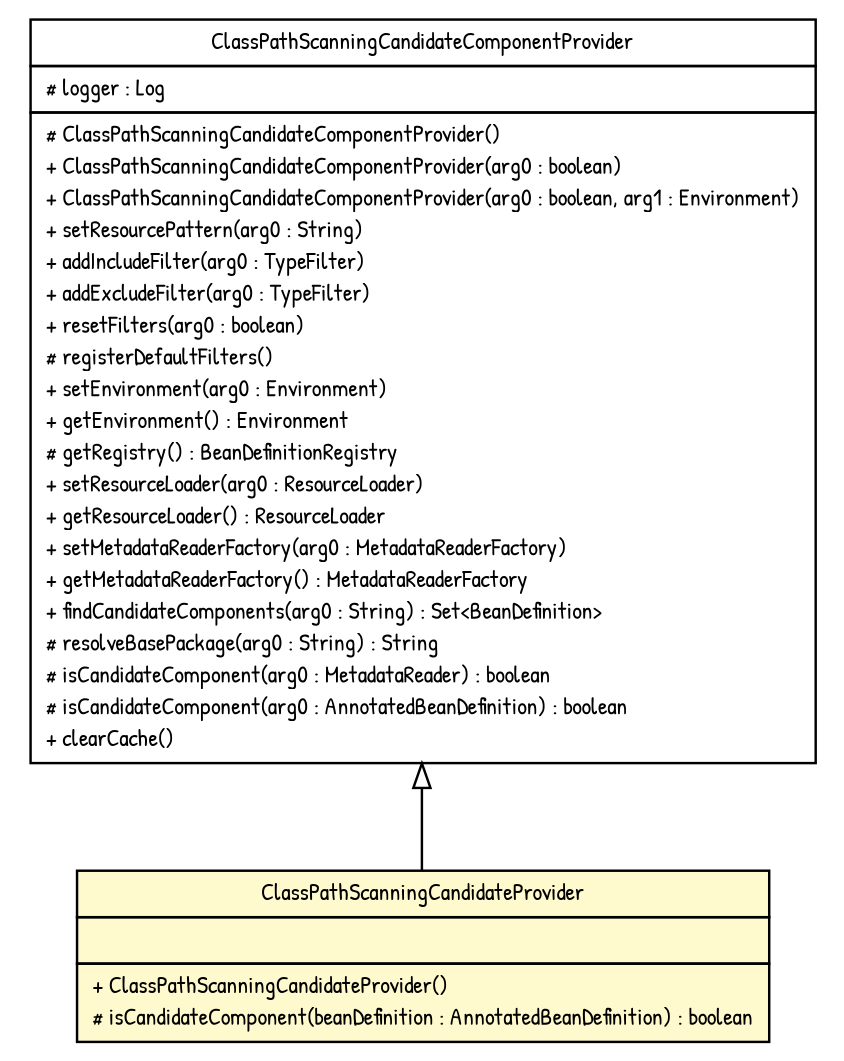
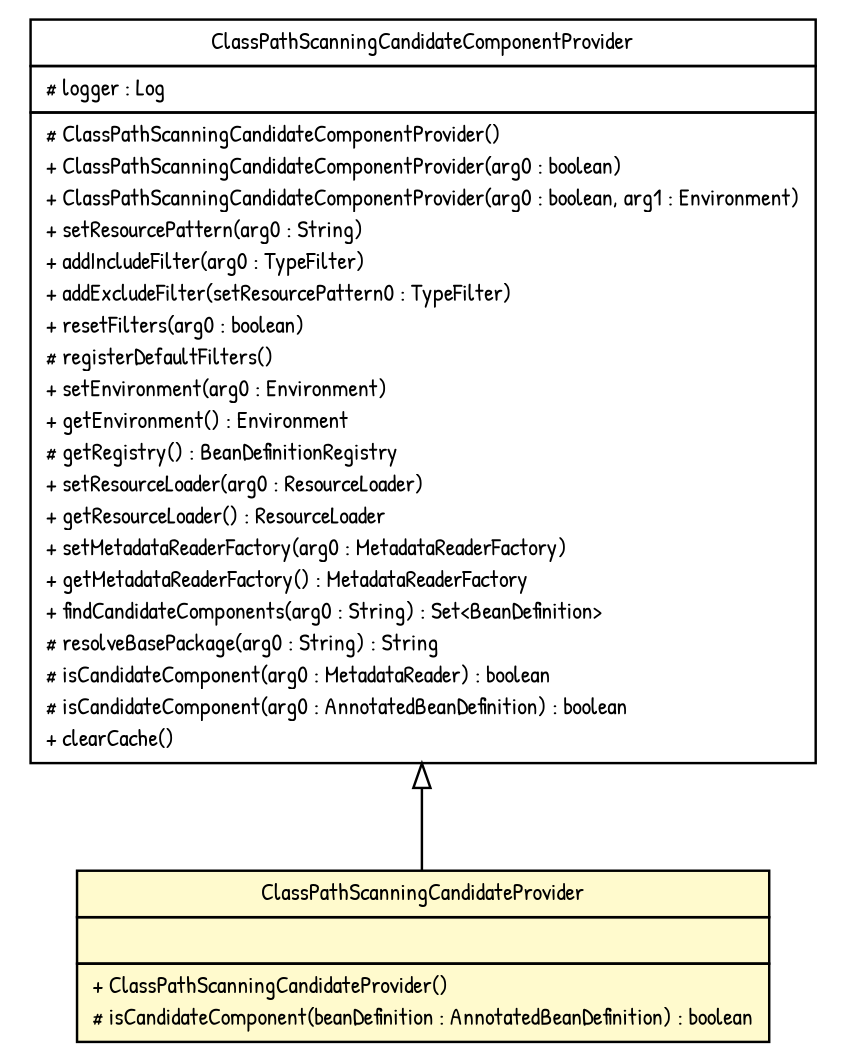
node "ClassPathScanningCandidateComponentProvider": text "+ addExcludeFilter(arg0 : TypeFilter)" -> "+ addExcludeFilter(setResourcePattern0 : TypeFilter)"
